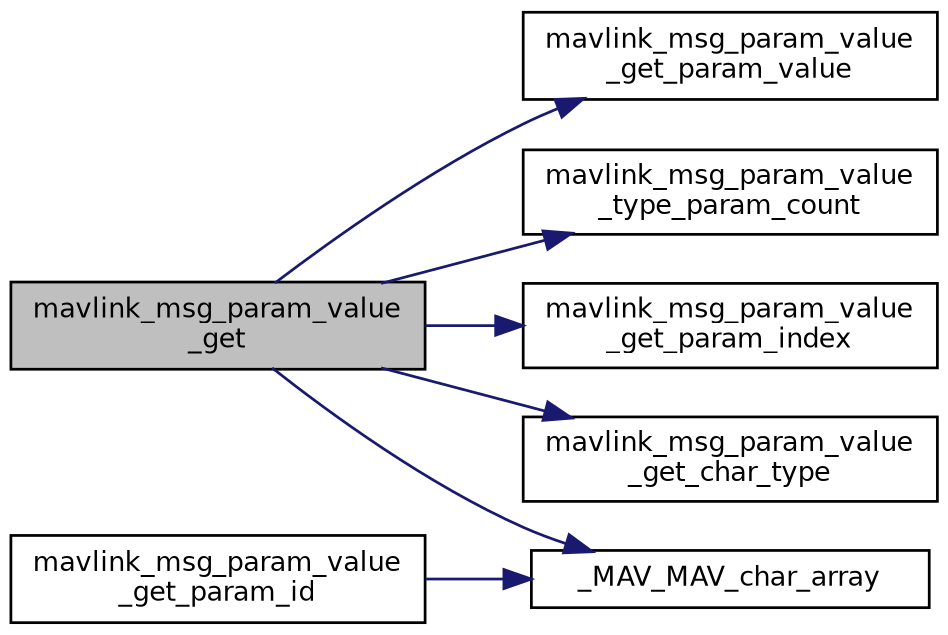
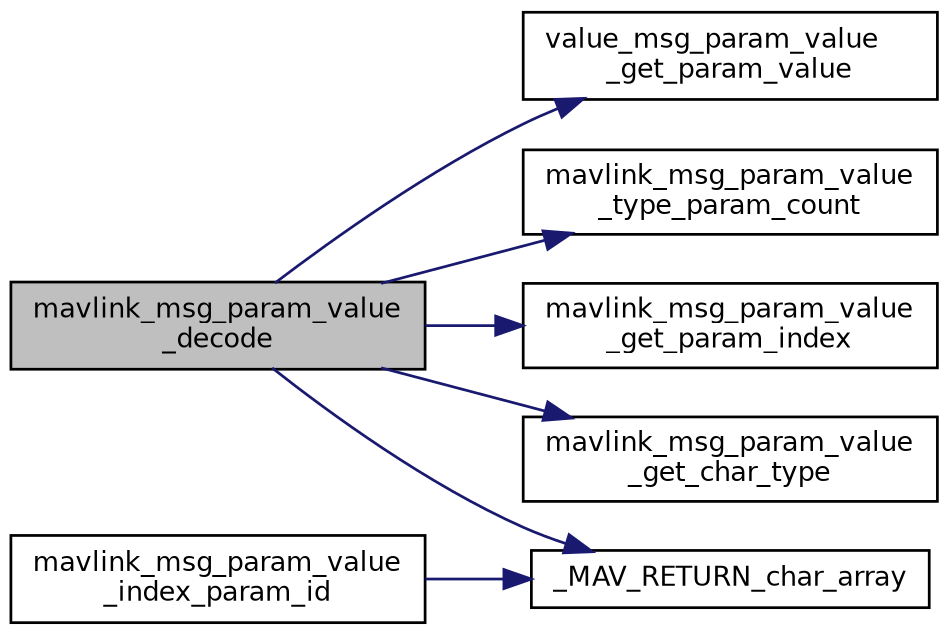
node "mavlink_msg_param_value _get_param_value": label "mavlink_msg_param_value _get_param_value" -> "value_msg_param_value _get_param_value"
node "mavlink_msg_param_value _get": label "mavlink_msg_param_value _get" -> "mavlink_msg_param_value _decode"
node "mavlink_msg_param_value _get_param_id": label "mavlink_msg_param_value _get_param_id" -> "mavlink_msg_param_value _index_param_id"
node "_MAV_MAV_char_array": label "_MAV_MAV_char_array" -> "_MAV_RETURN_char_array"
